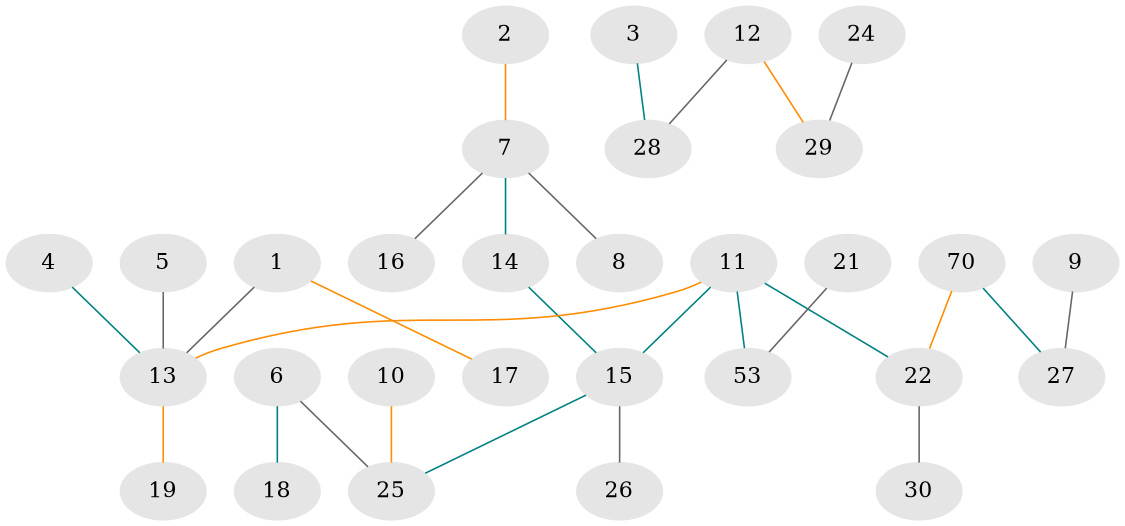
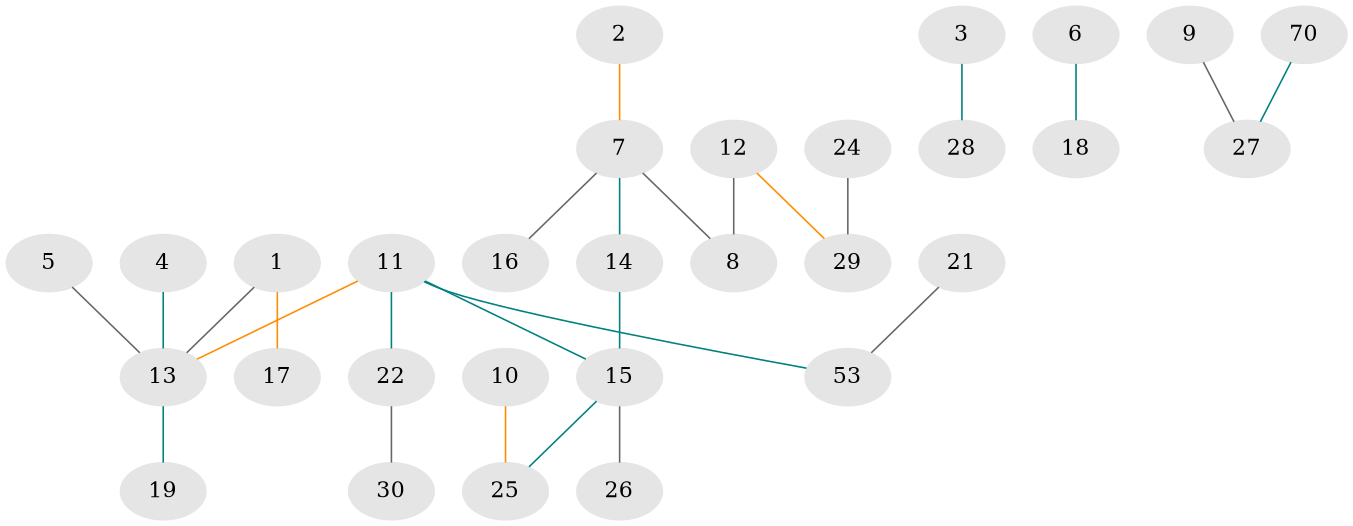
edge "12" -- "28": now "12" -- "8"
edge "70" -- "22": removed
edge "13" -- "19": color darkorange -> teal
edge "6" -- "25": removed
